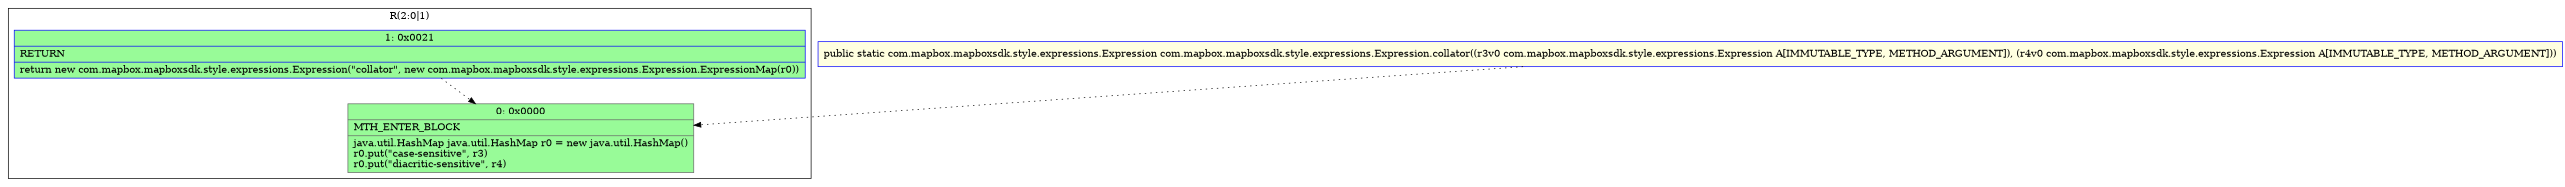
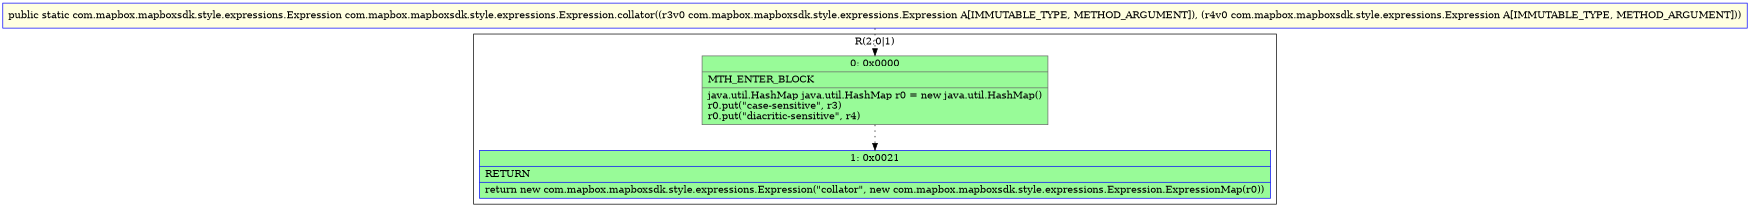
edge "1: 0x0021" -> "0: 0x0000": reversed
